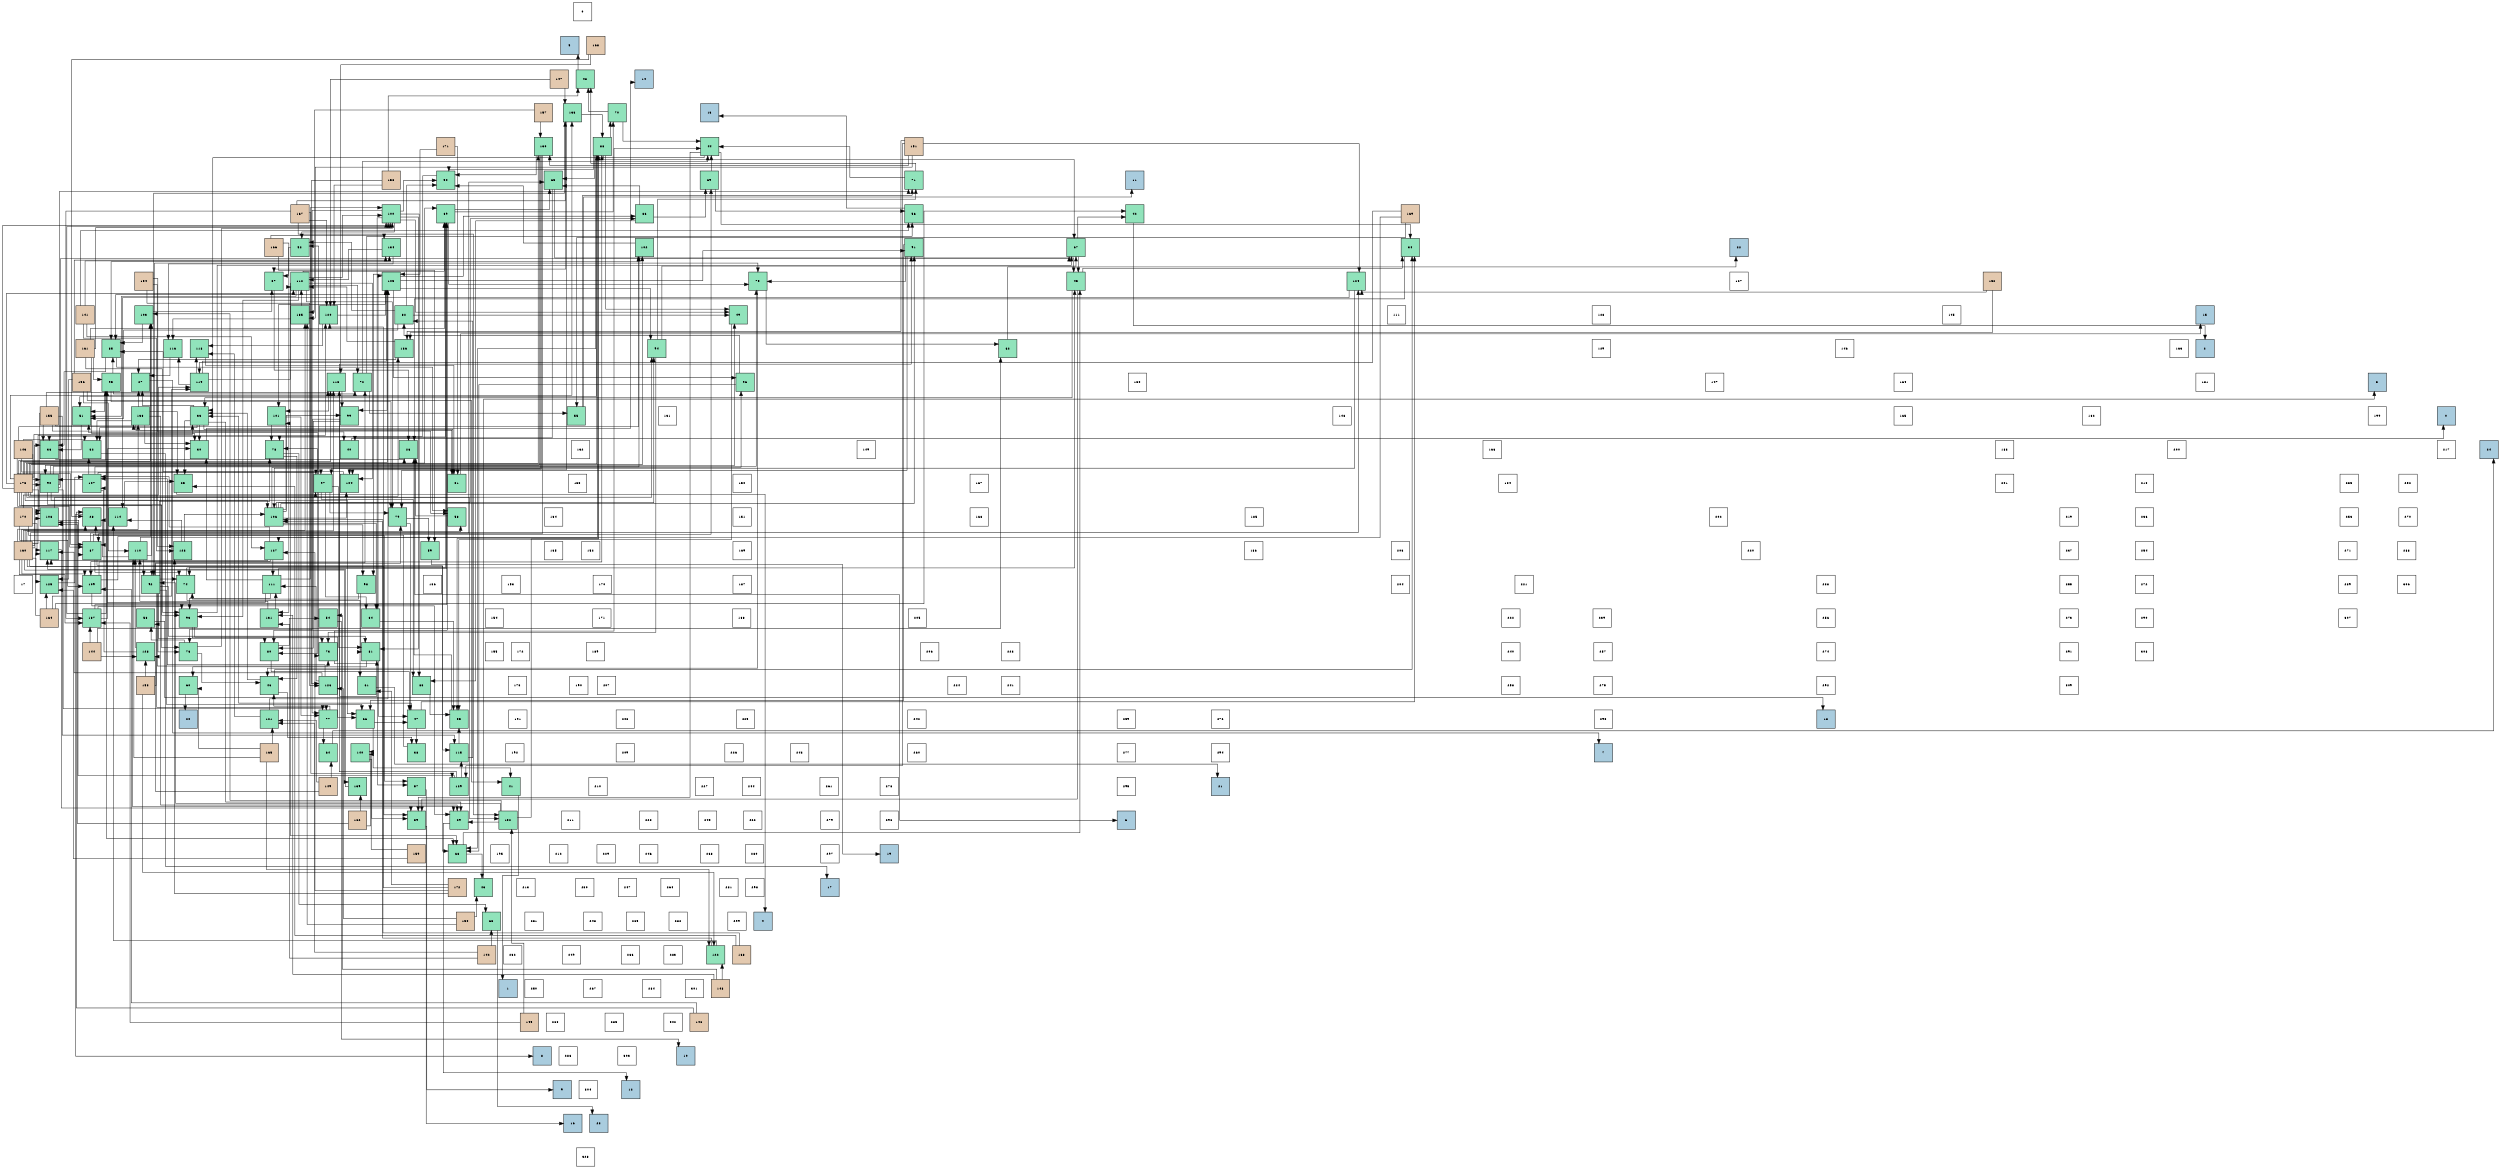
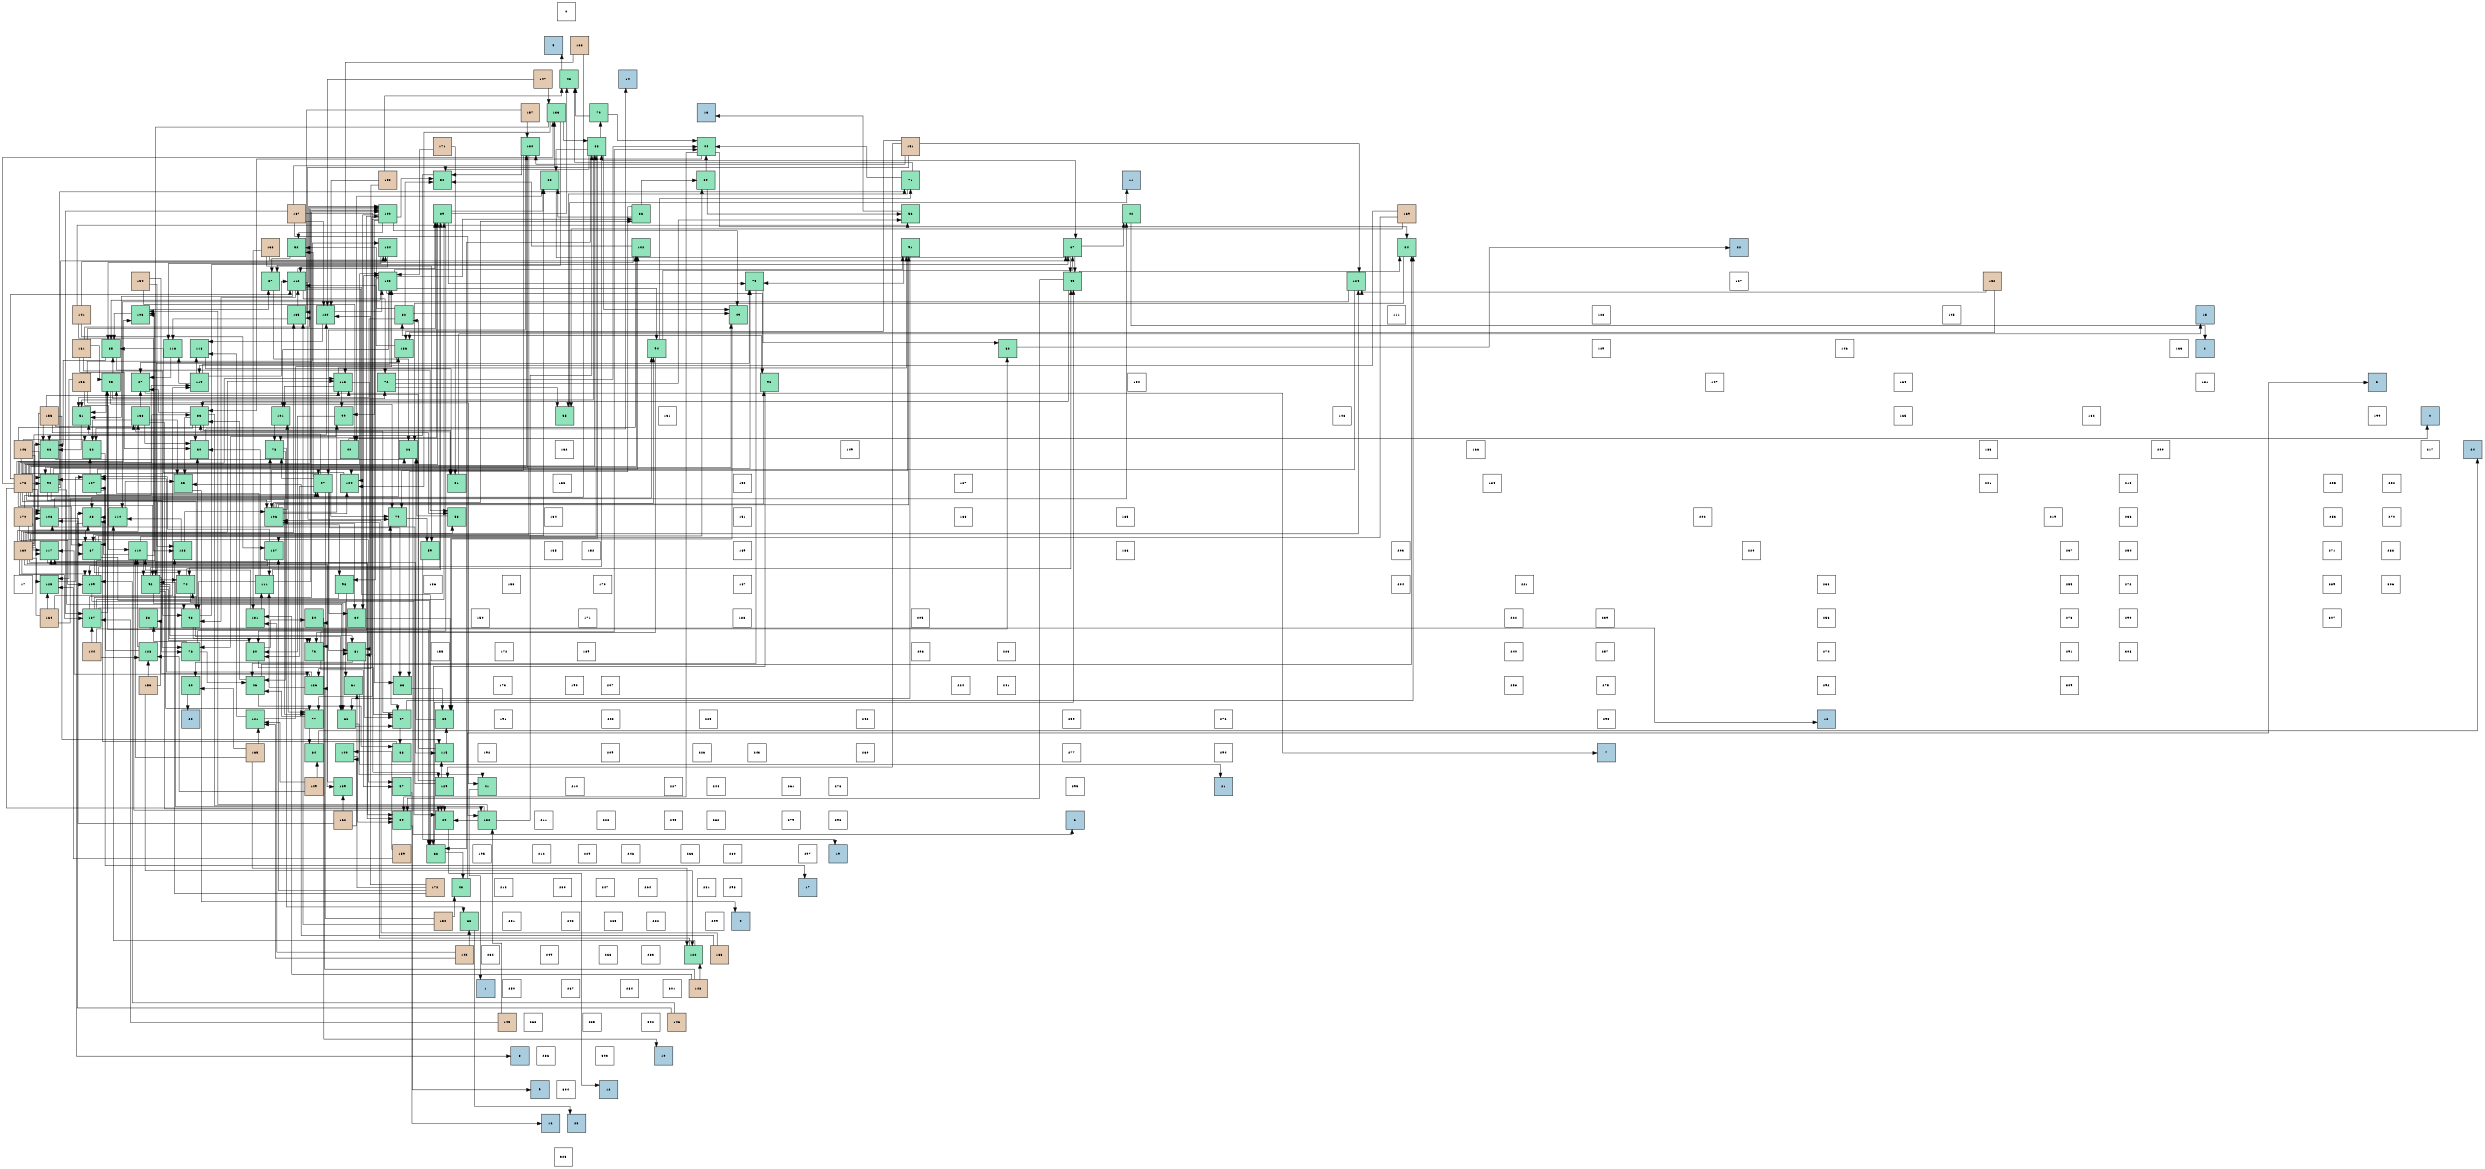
edge "55" -> "71": reversed
edge "89" -> "70": now "89" -> "48"
edge "92" -> "72": removed
